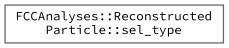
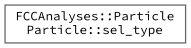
node "FCCAnalyses::Reconstructed Particle::sel_type": label "FCCAnalyses::Reconstructed Particle::sel_type" -> "FCCAnalyses::Particle Particle::sel_type"
